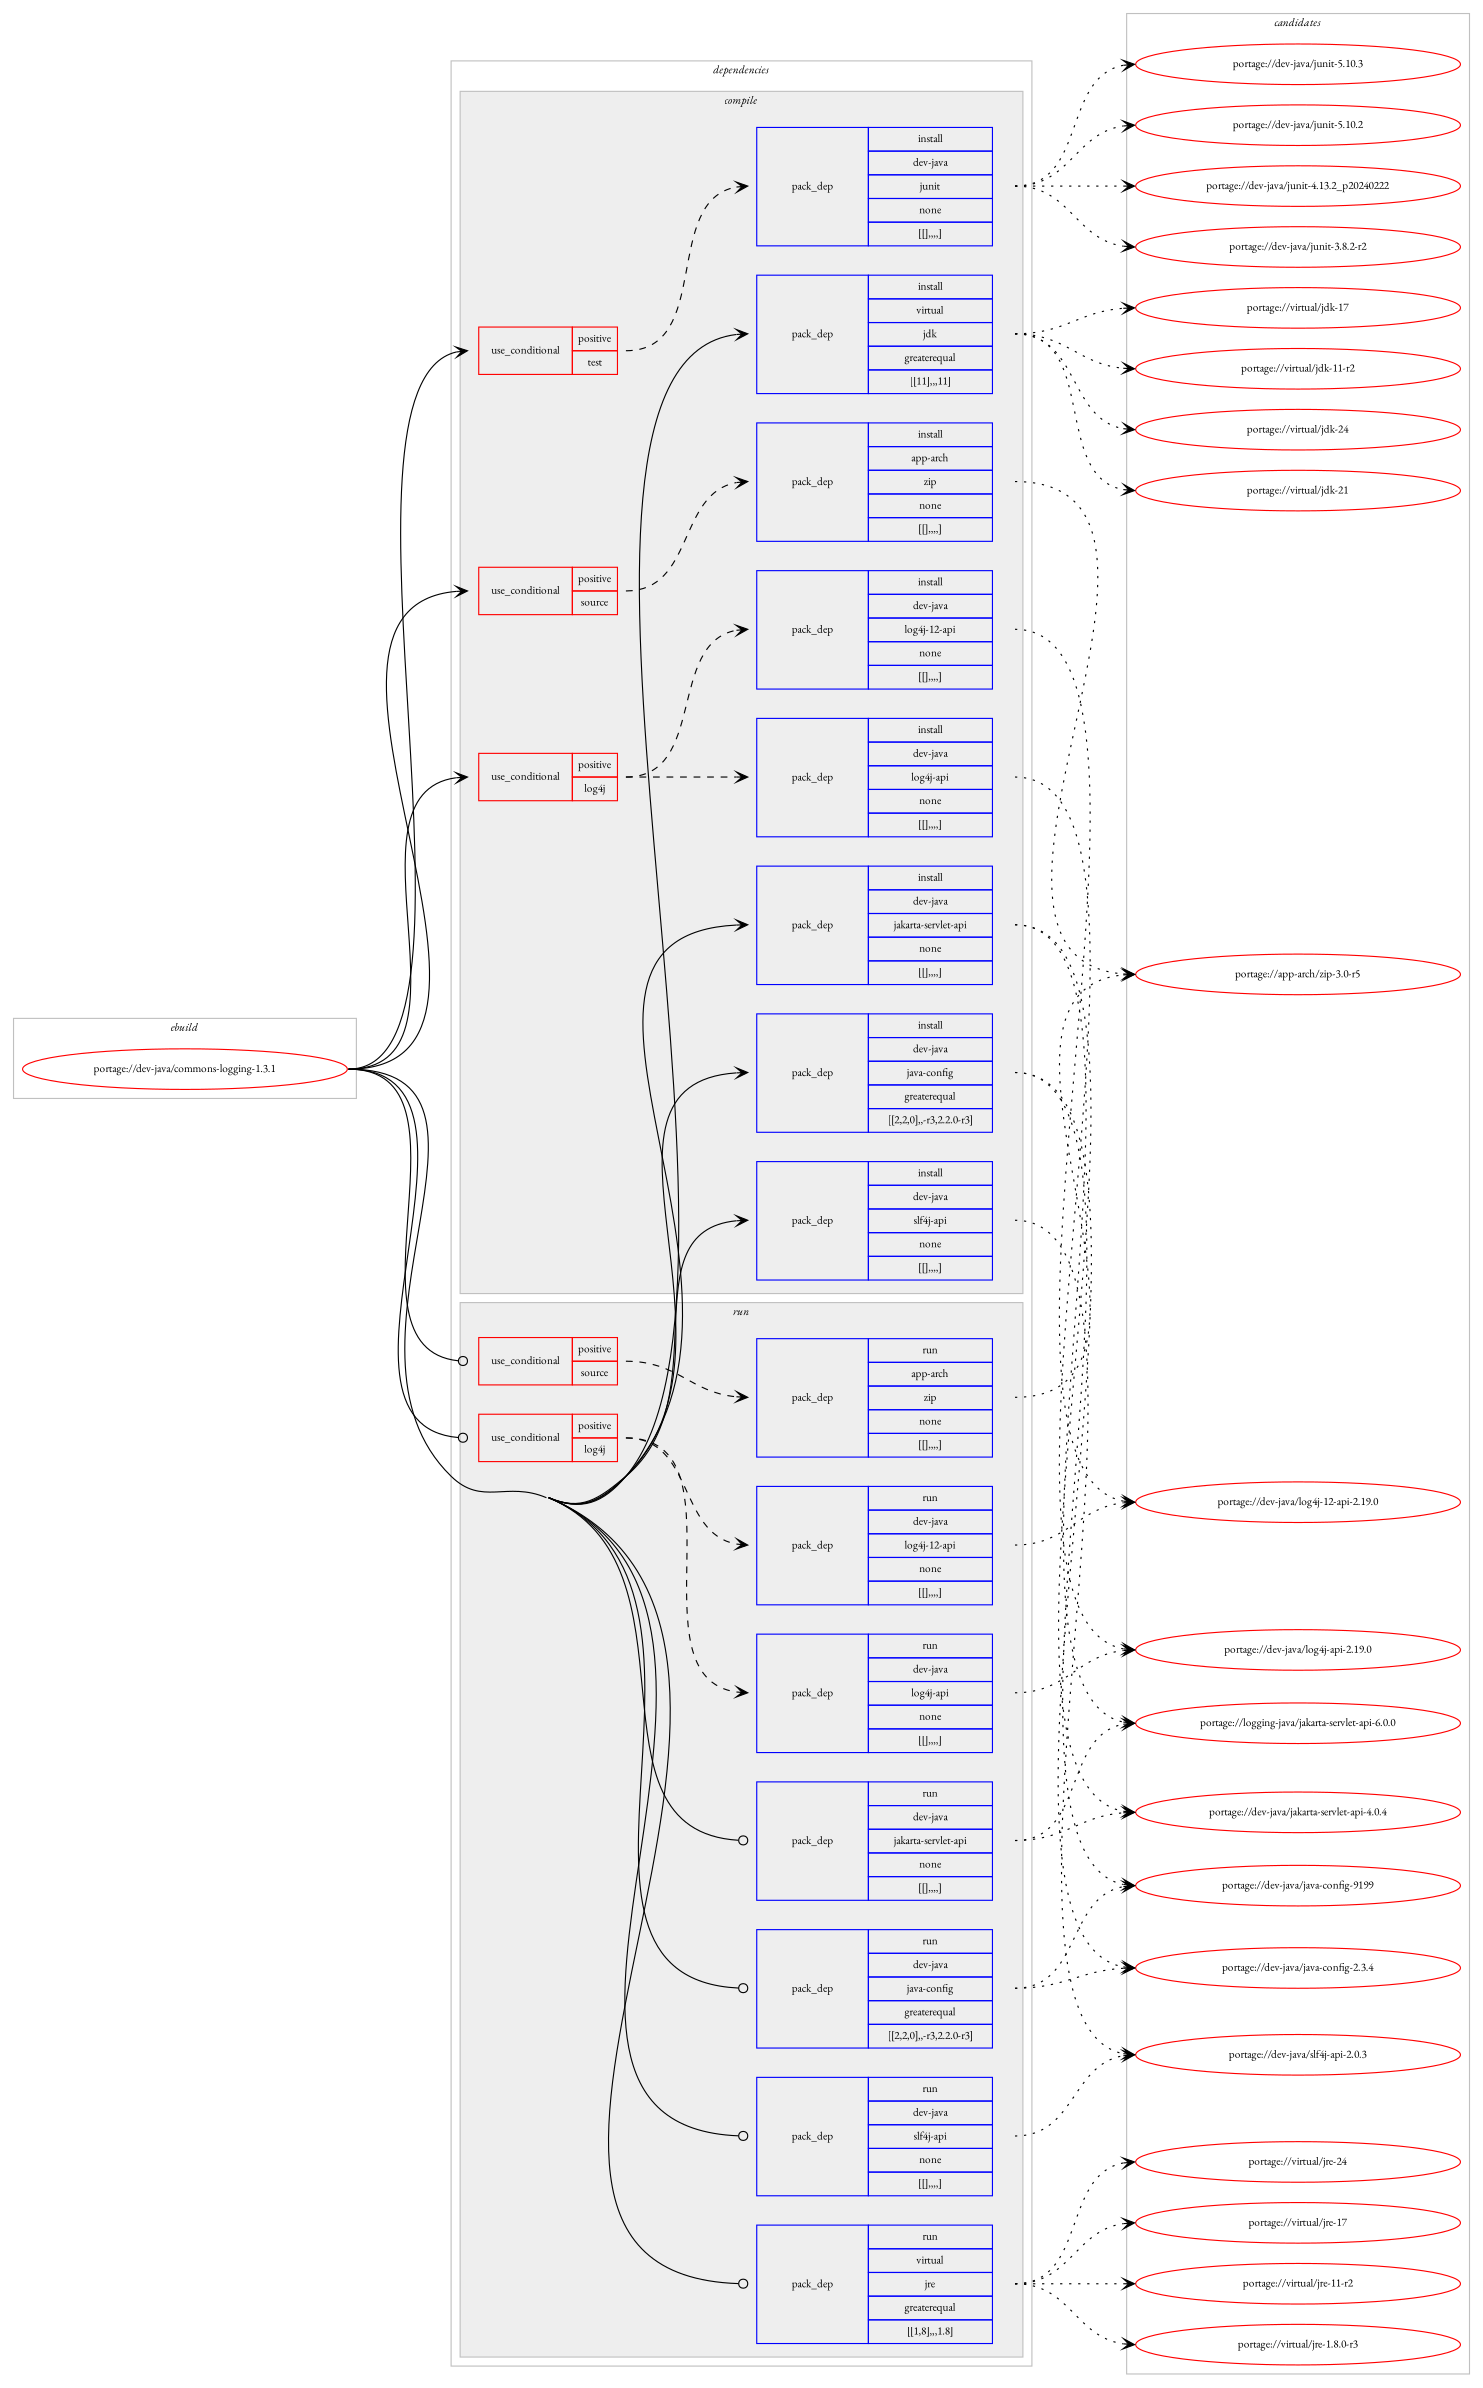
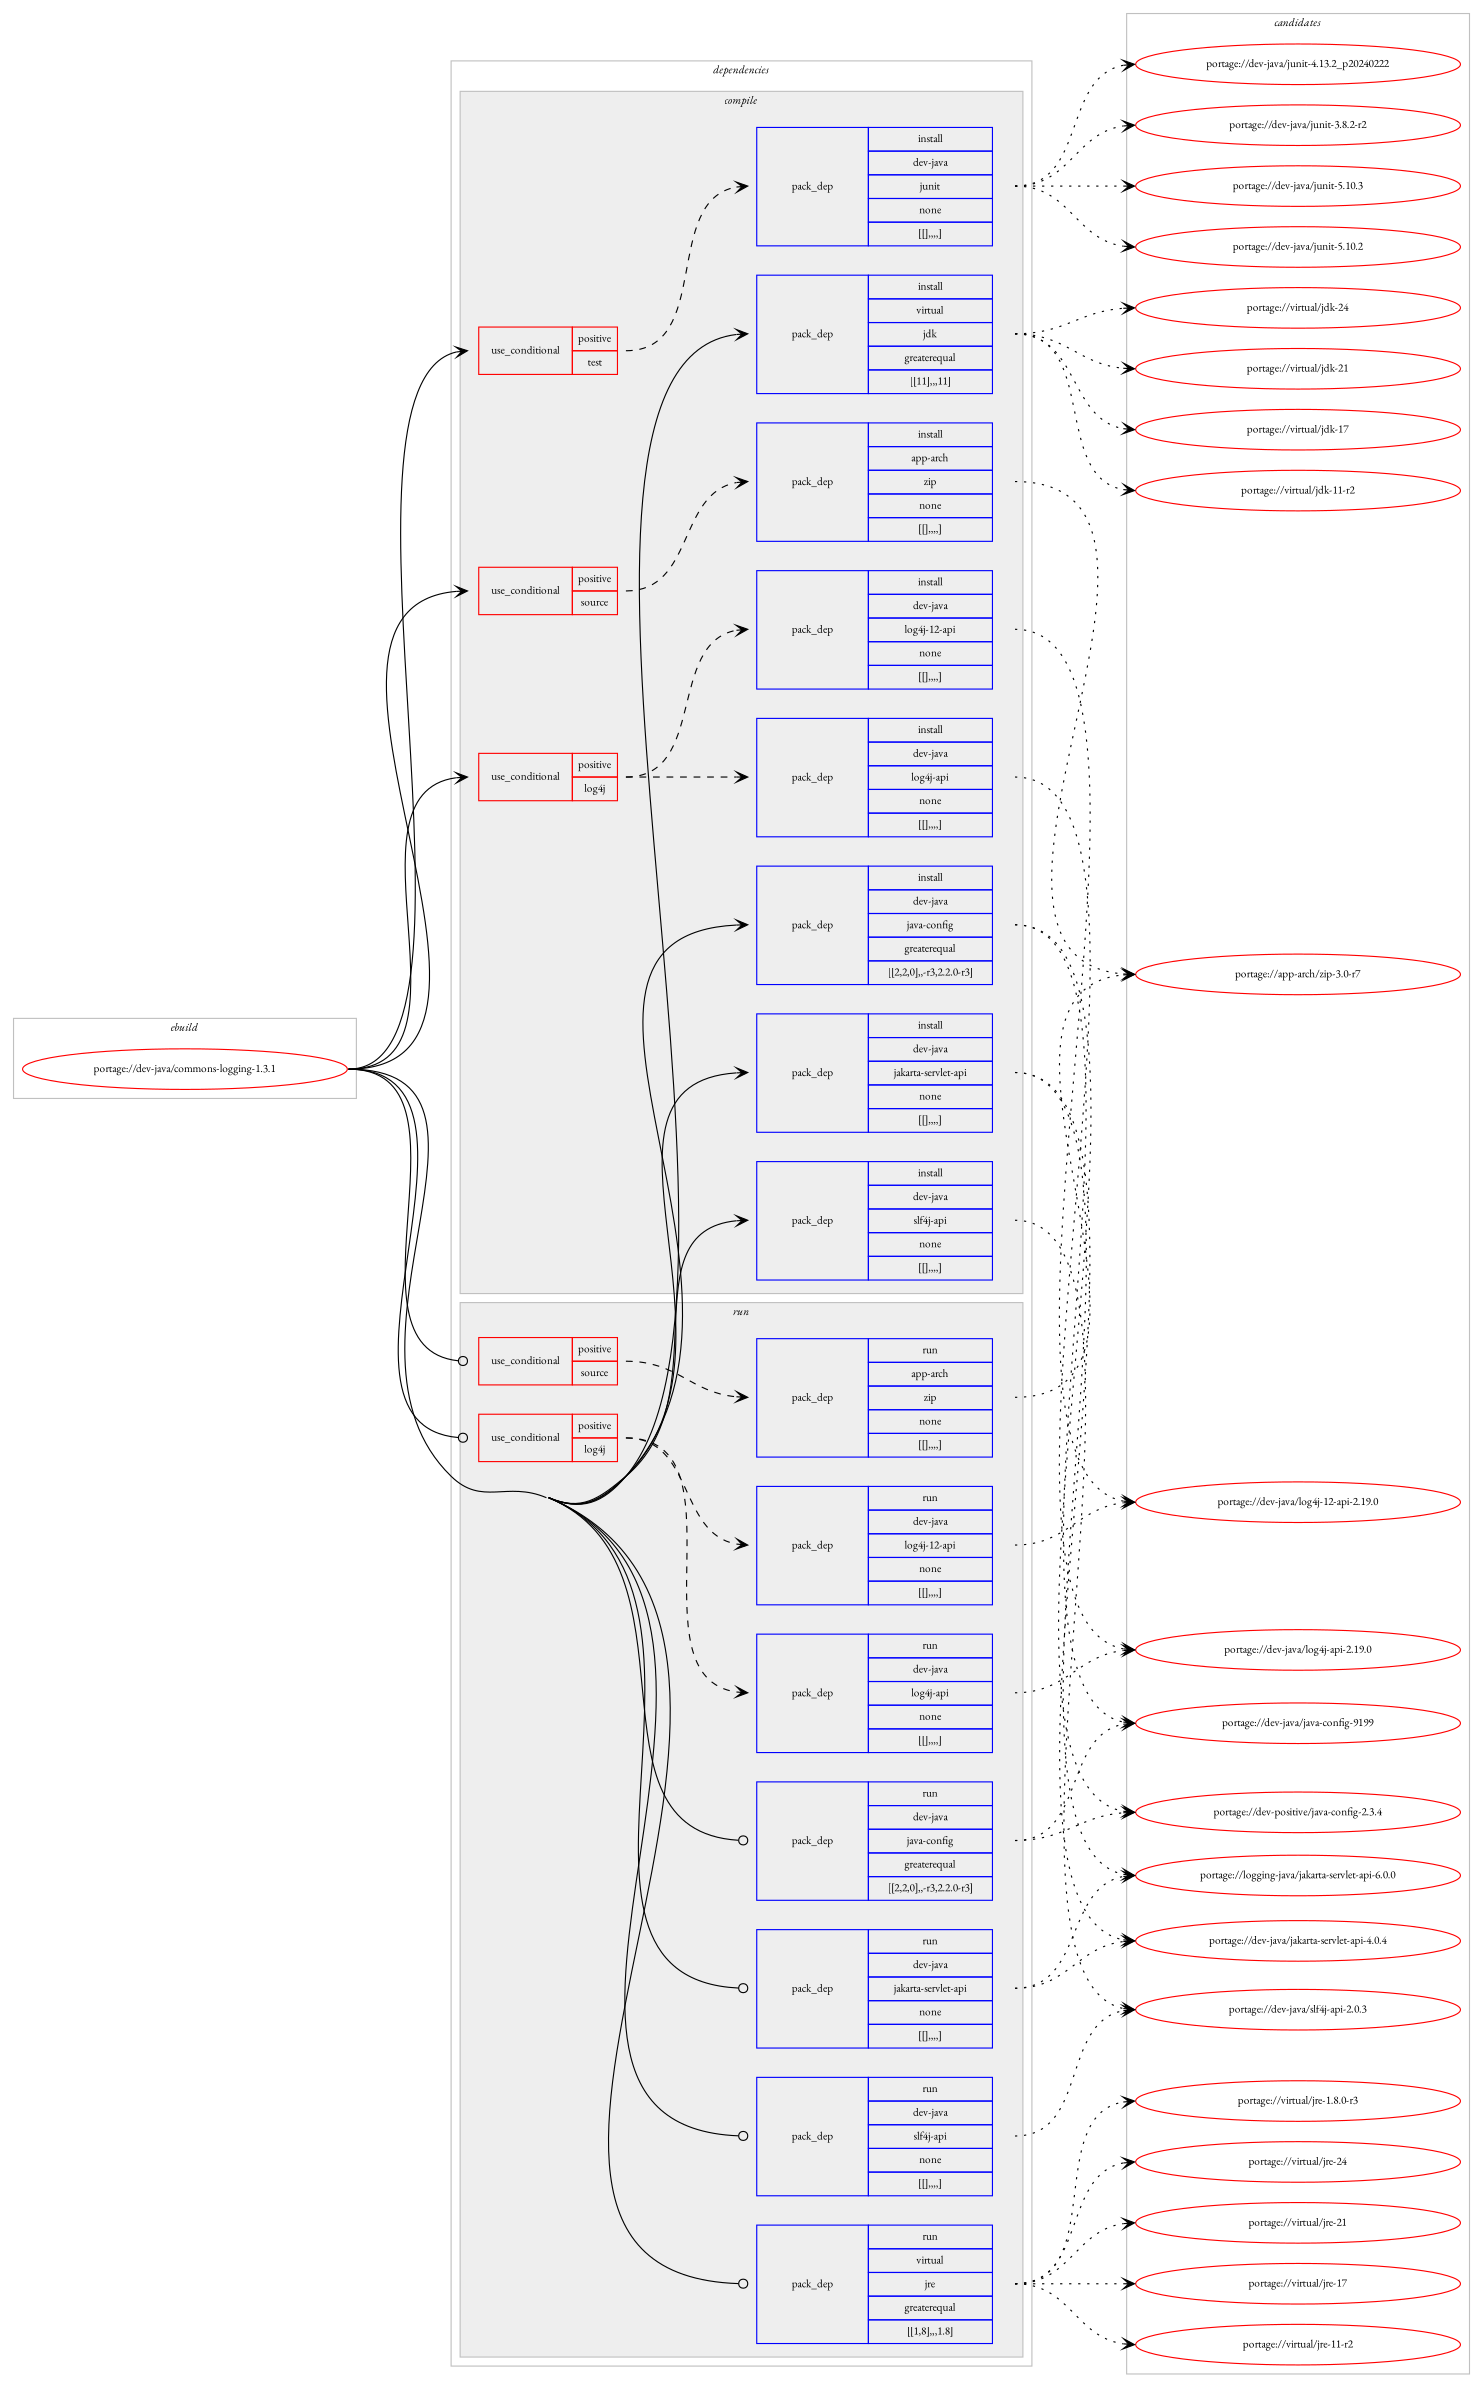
node "portage://app-arch/zip-3.0-r5": label "portage://app-arch/zip-3.0-r5" -> "portage://app-arch/zip-3.0-r7"
node "portage://dev-java/java-config-2.3.4": label "portage://dev-java/java-config-2.3.4" -> "portage://dev-positive/java-config-2.3.4"
node "portage://virtual/jre-21": added
